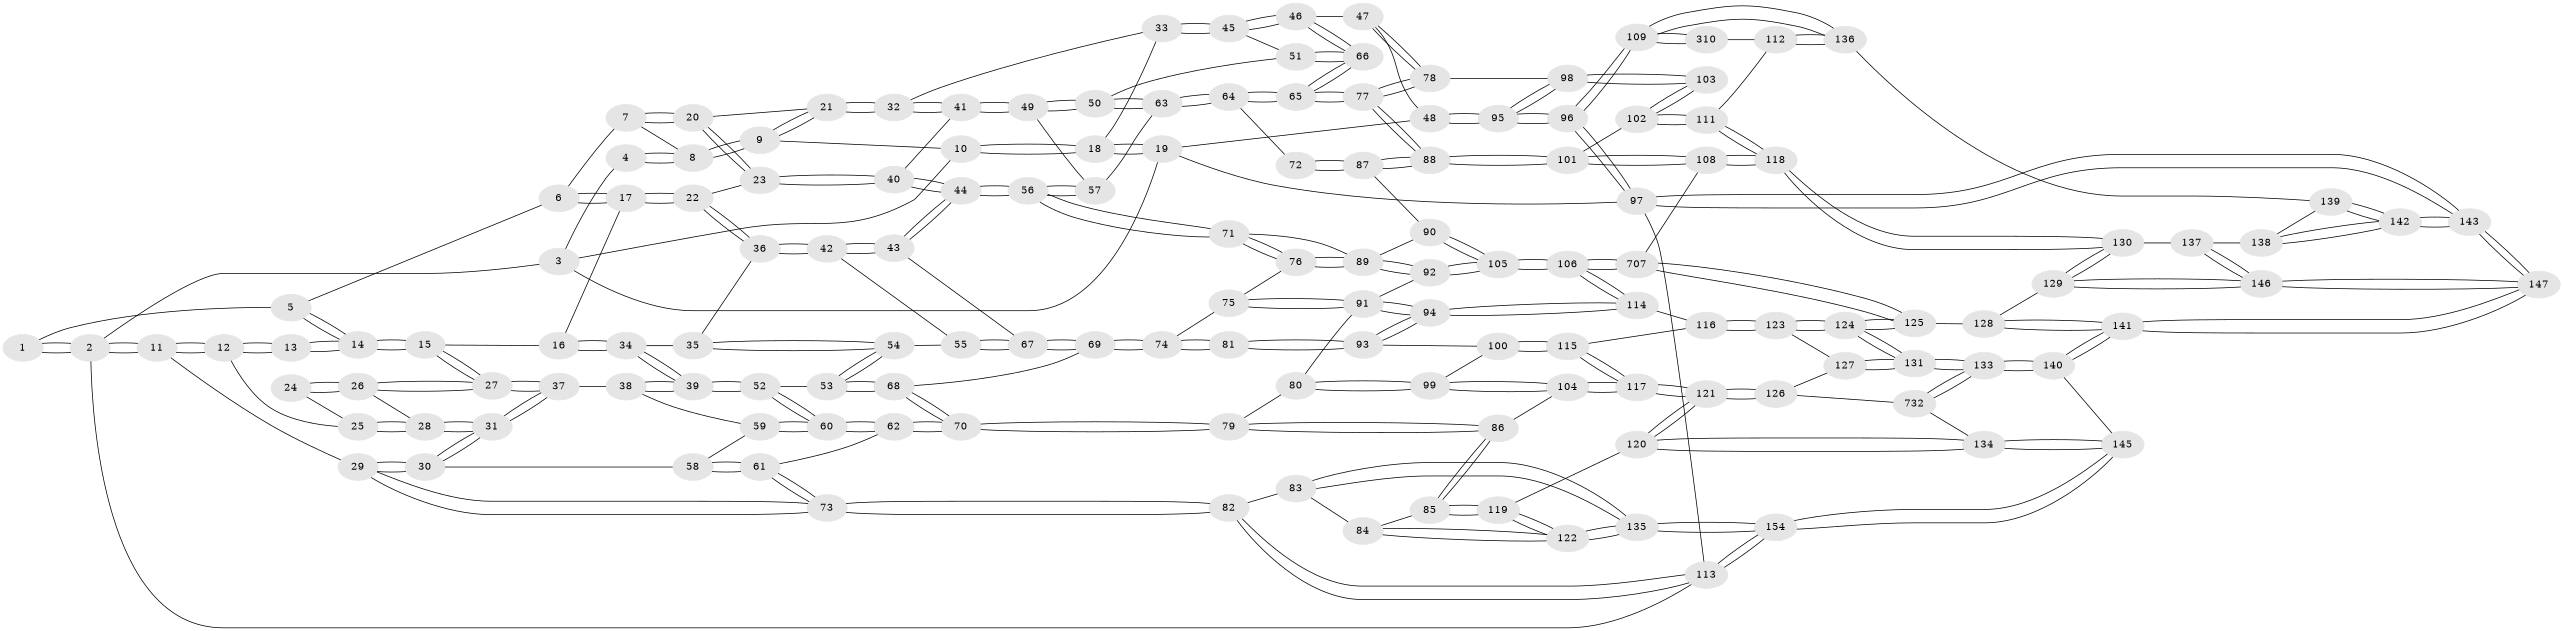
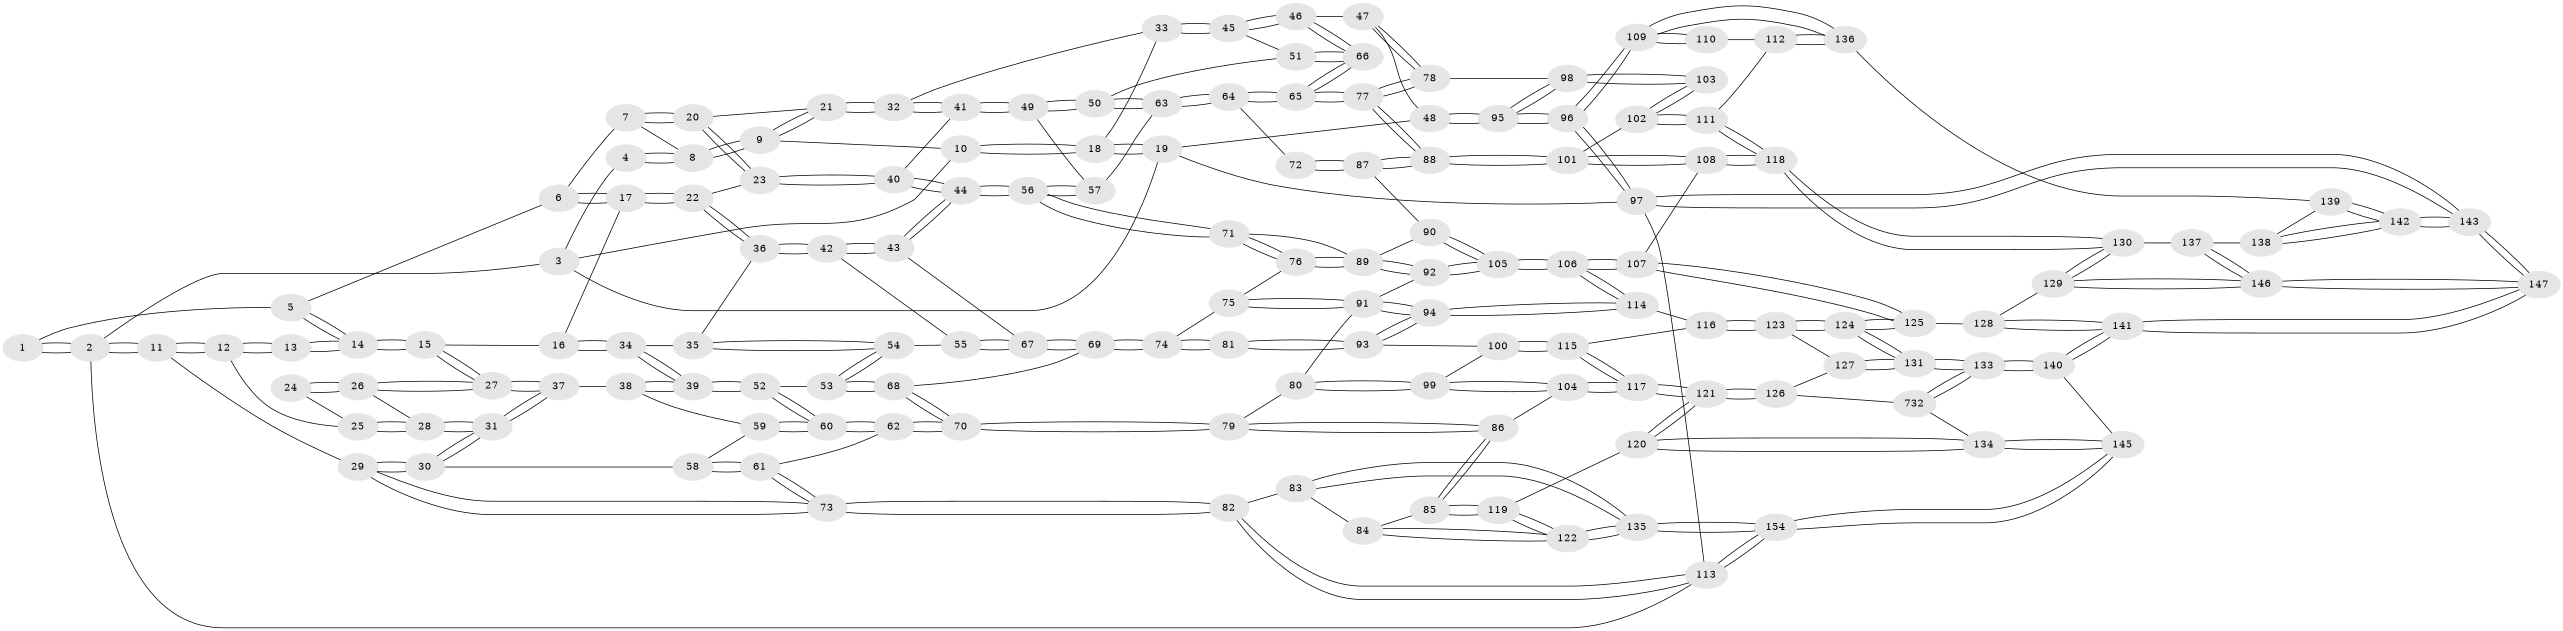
node "310": label "310" -> "110"
node "707": label "707" -> "107"
